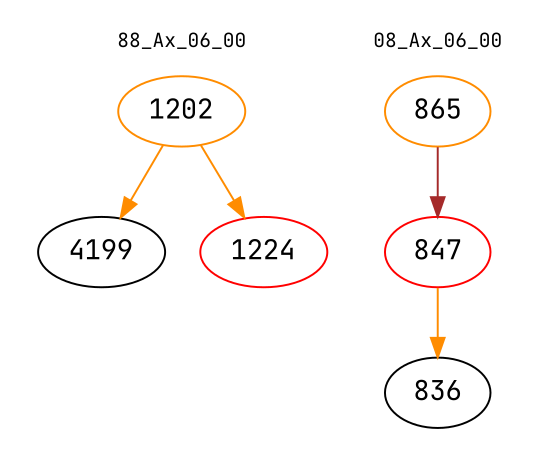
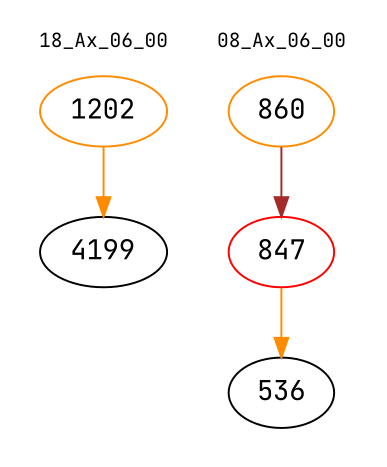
cluster "88_Ax_06_00": label "88_Ax_06_00" -> "18_Ax_06_00"
node "865": label "865" -> "860"
node "1224": removed
node "836": label "836" -> "536"
